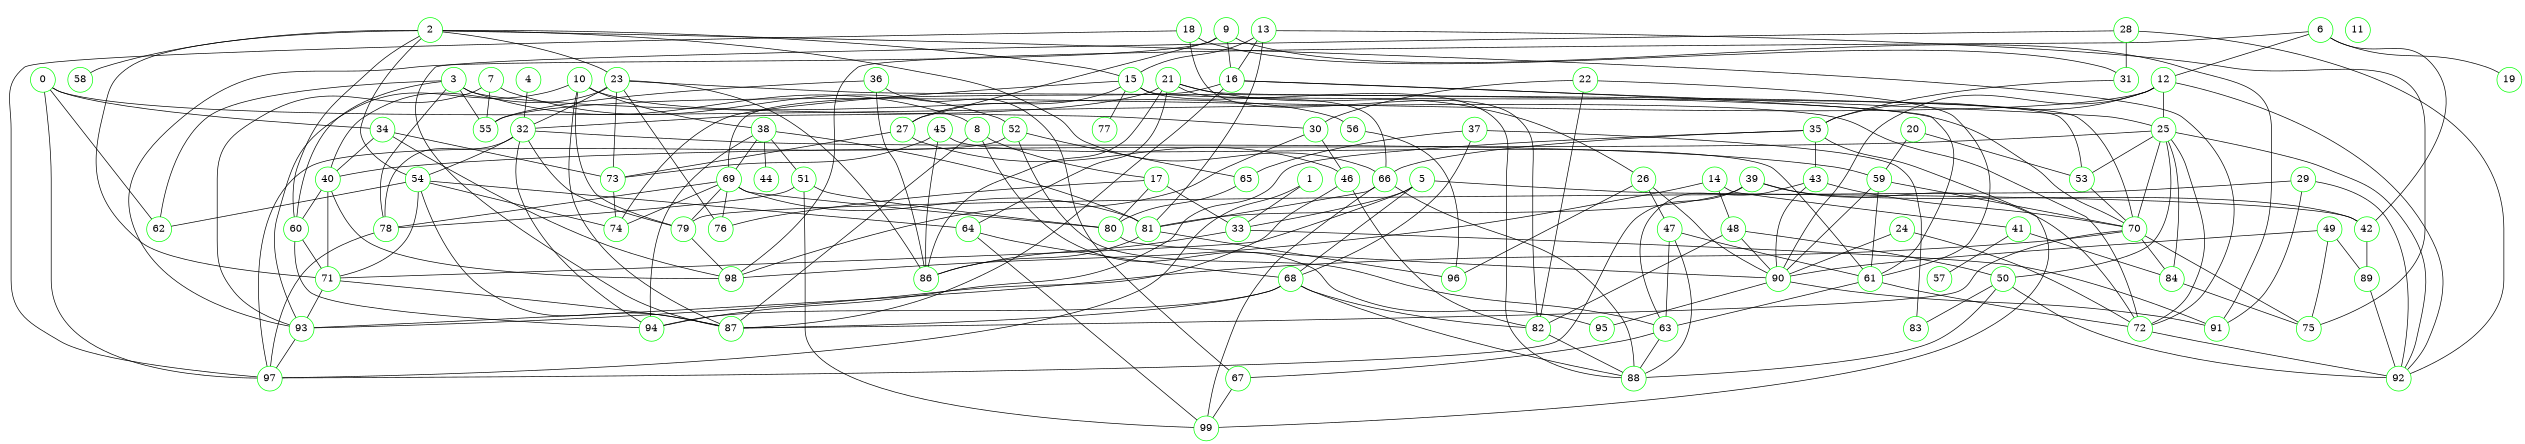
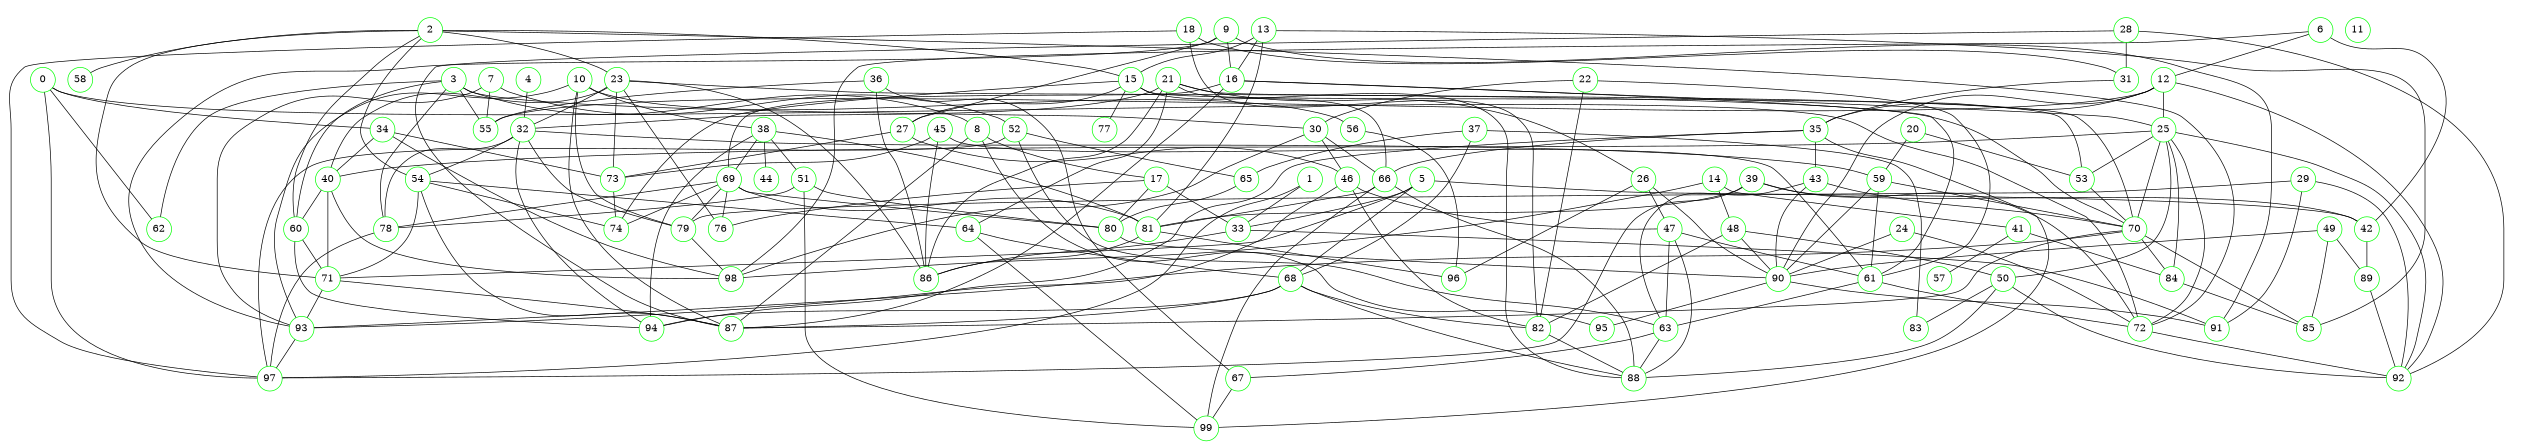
edge "2" -- "66": now "30" -- "66"
node "19": removed
edge "54" -- "62": removed
edge "46" -- "47": added
node "75": label "75" -> "85"
